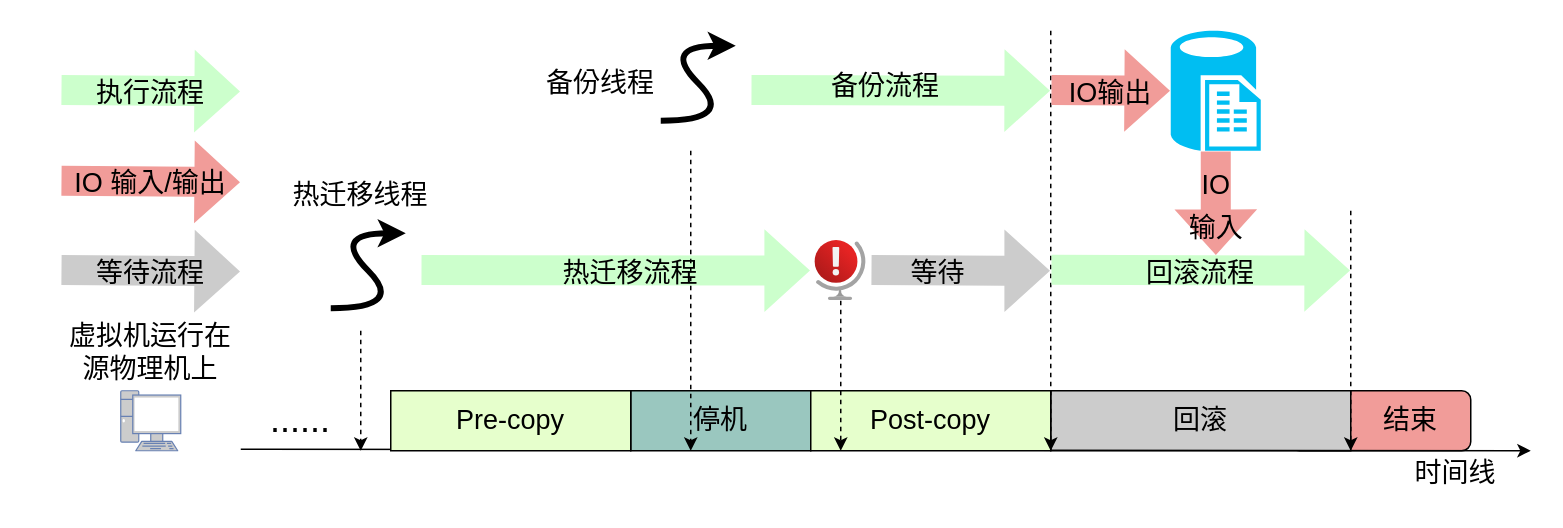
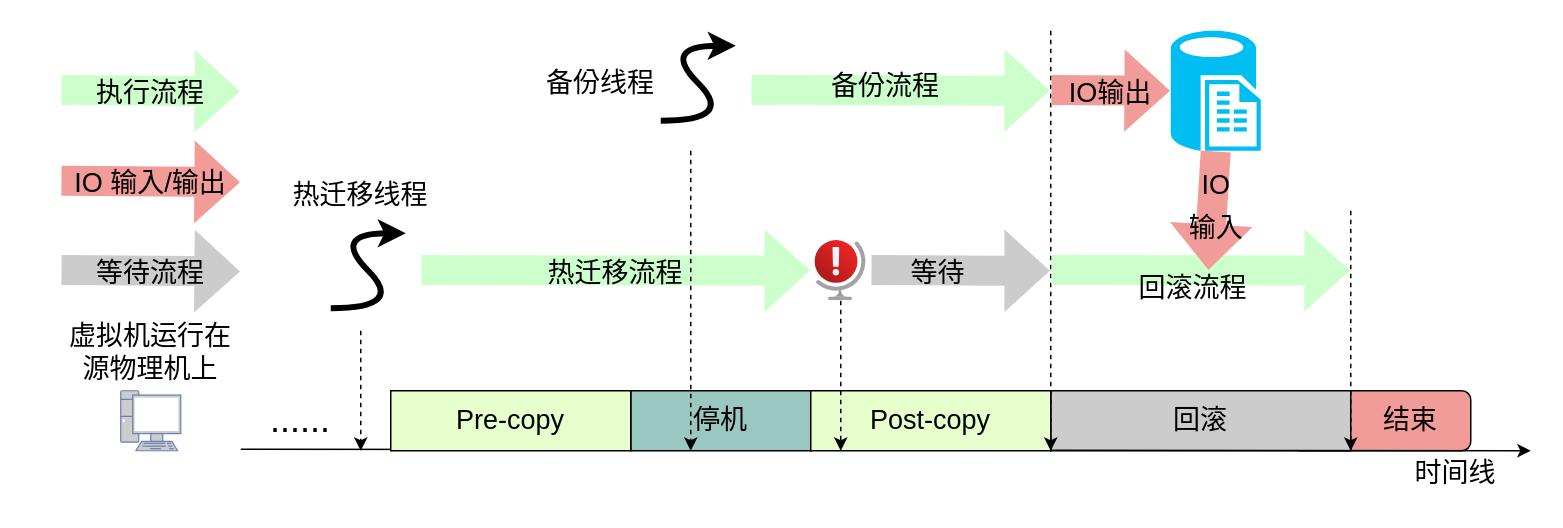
node "热迁移流程": moved (631, 271) -> (616, 271)
node "回滚流程": moved (1201, 271) -> (1193, 286)
